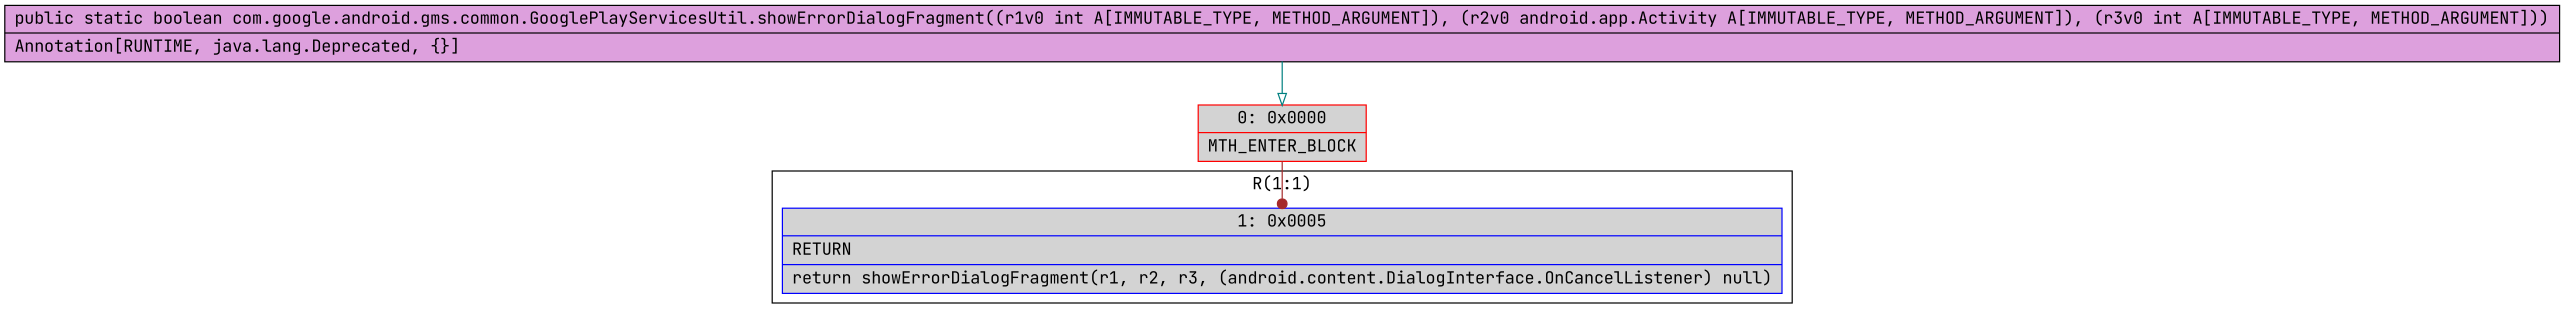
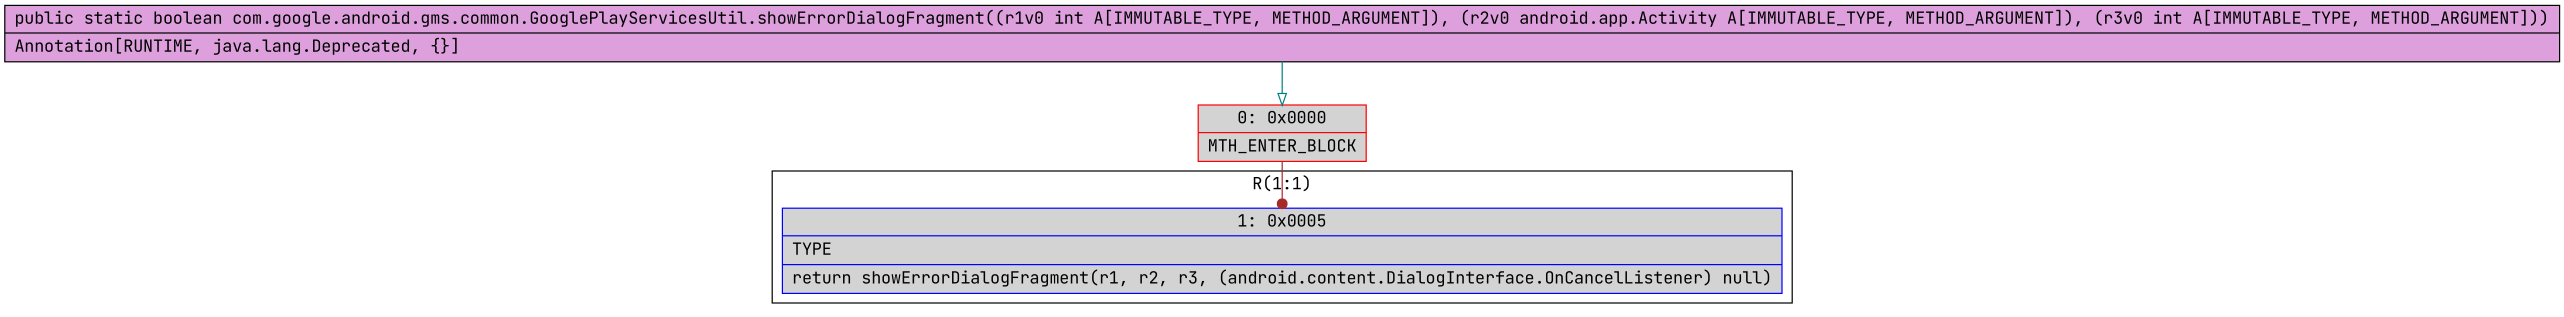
node "1: 0x0005": text "RETURN" -> "TYPE"
